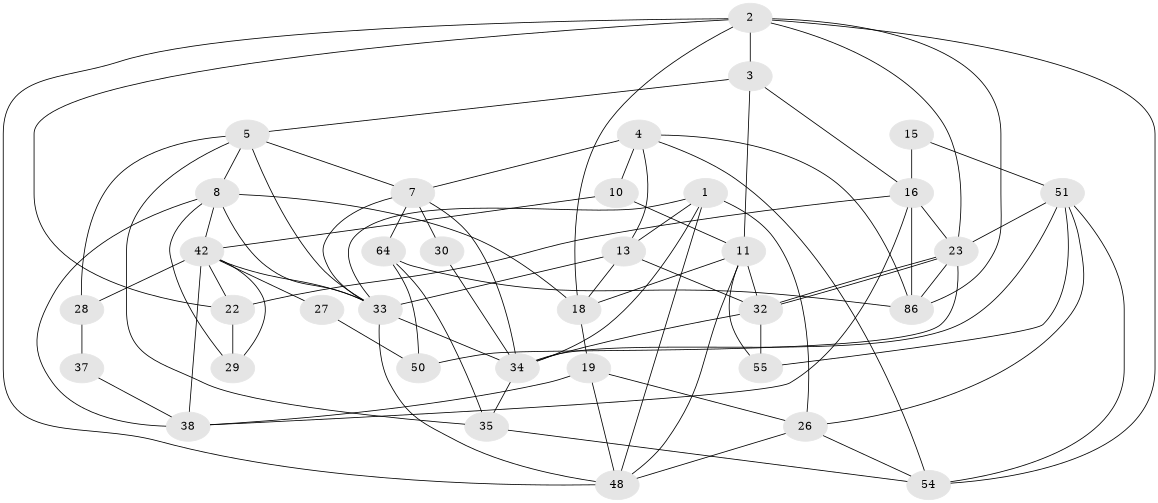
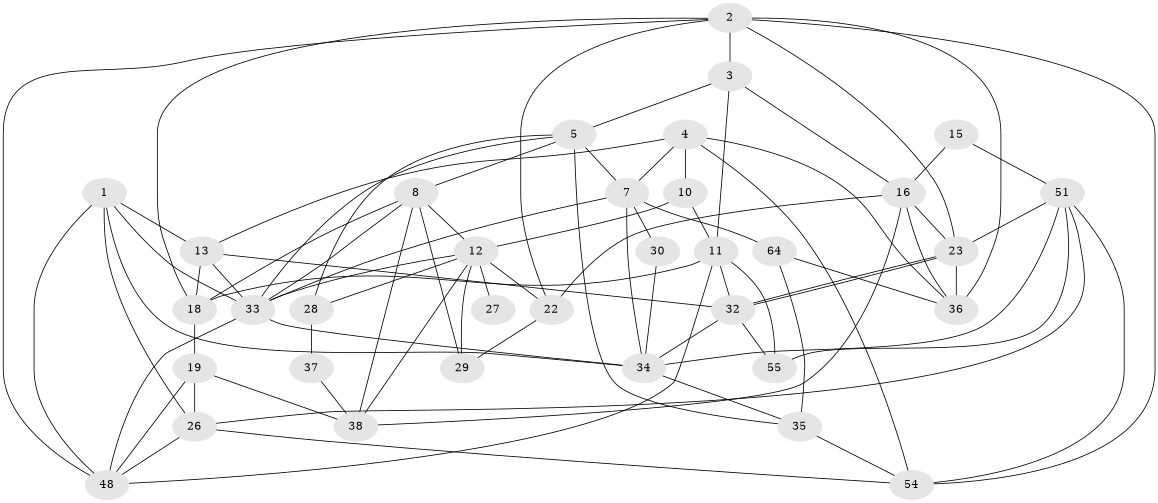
node "42": label "42" -> "12"
node "86": label "86" -> "36"
node "50": removed
